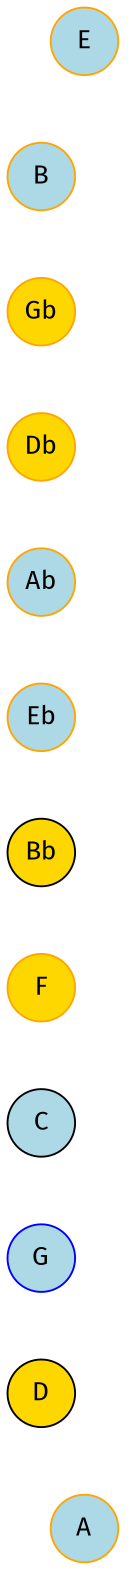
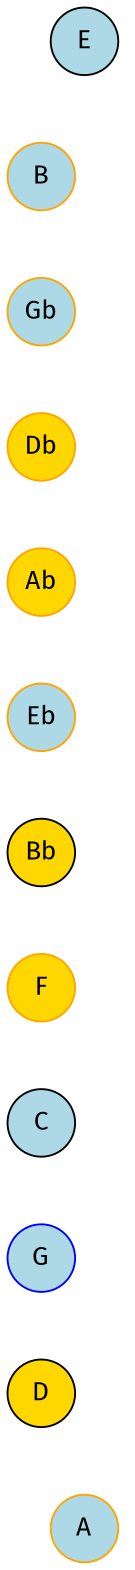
node "E": color orange -> black
node "Gb": fillcolor gold -> lightblue
node "Ab": fillcolor lightblue -> gold
